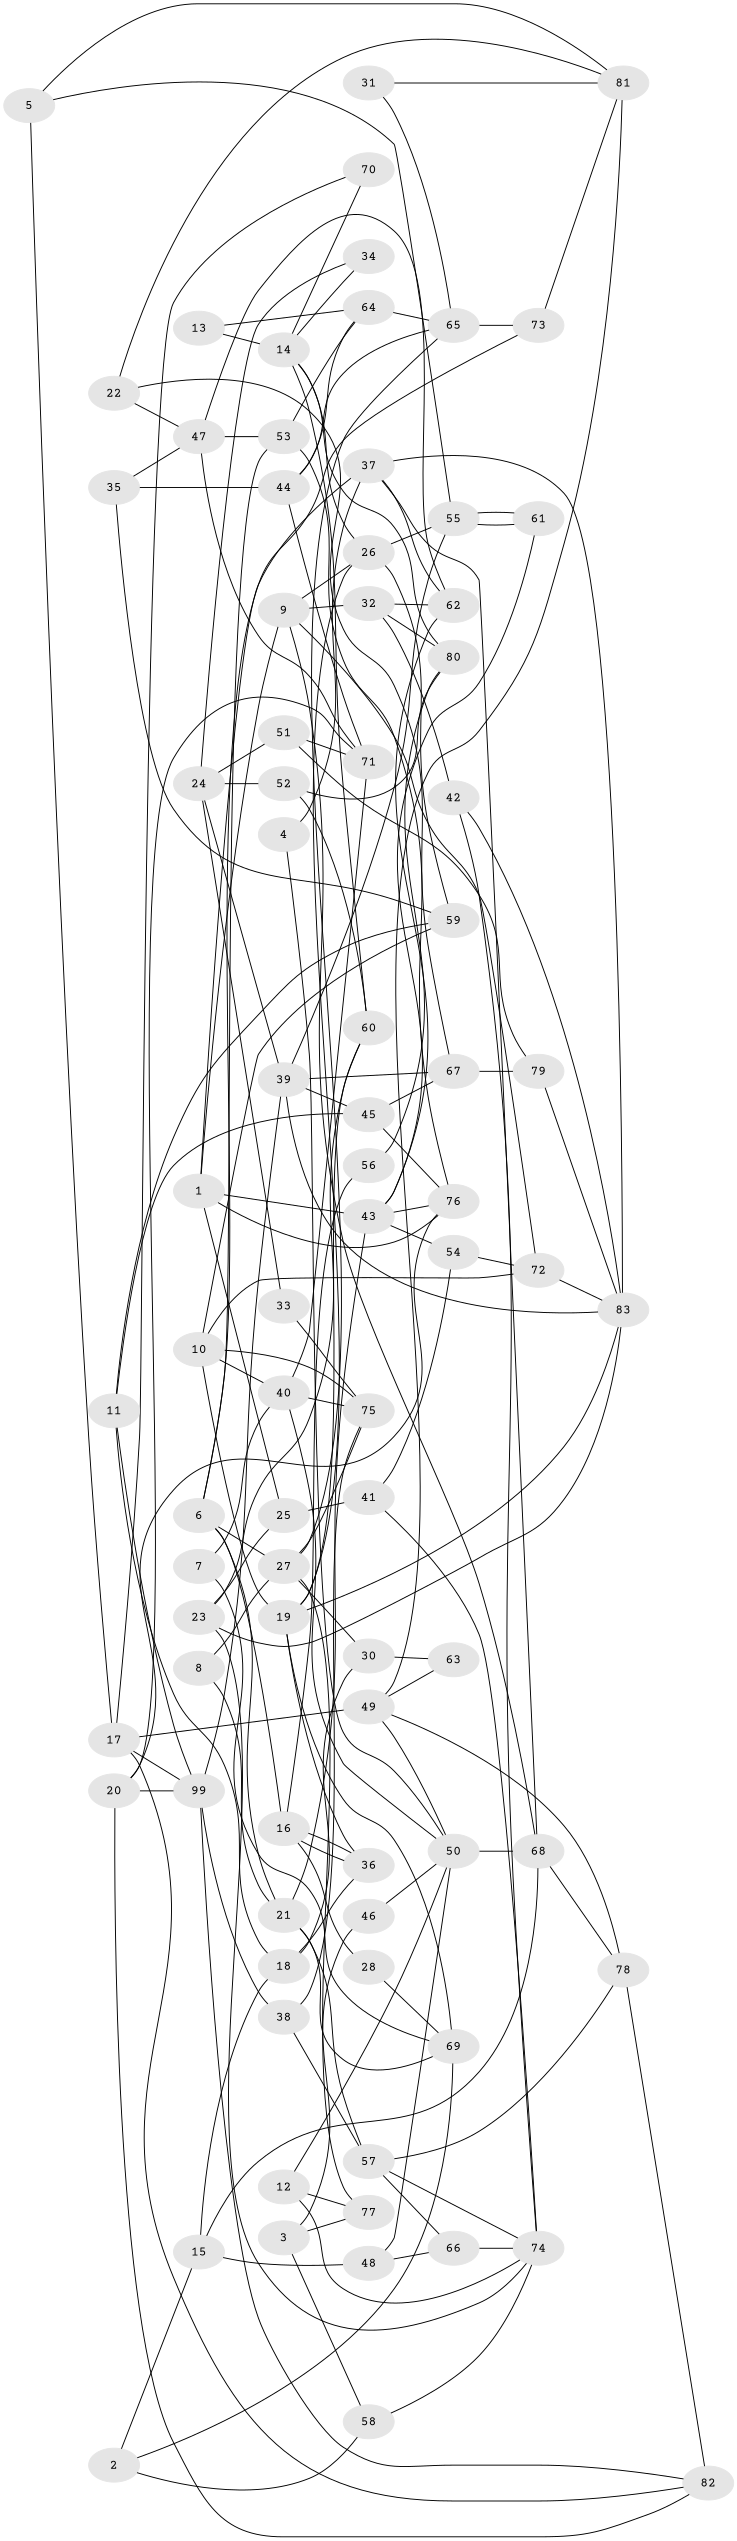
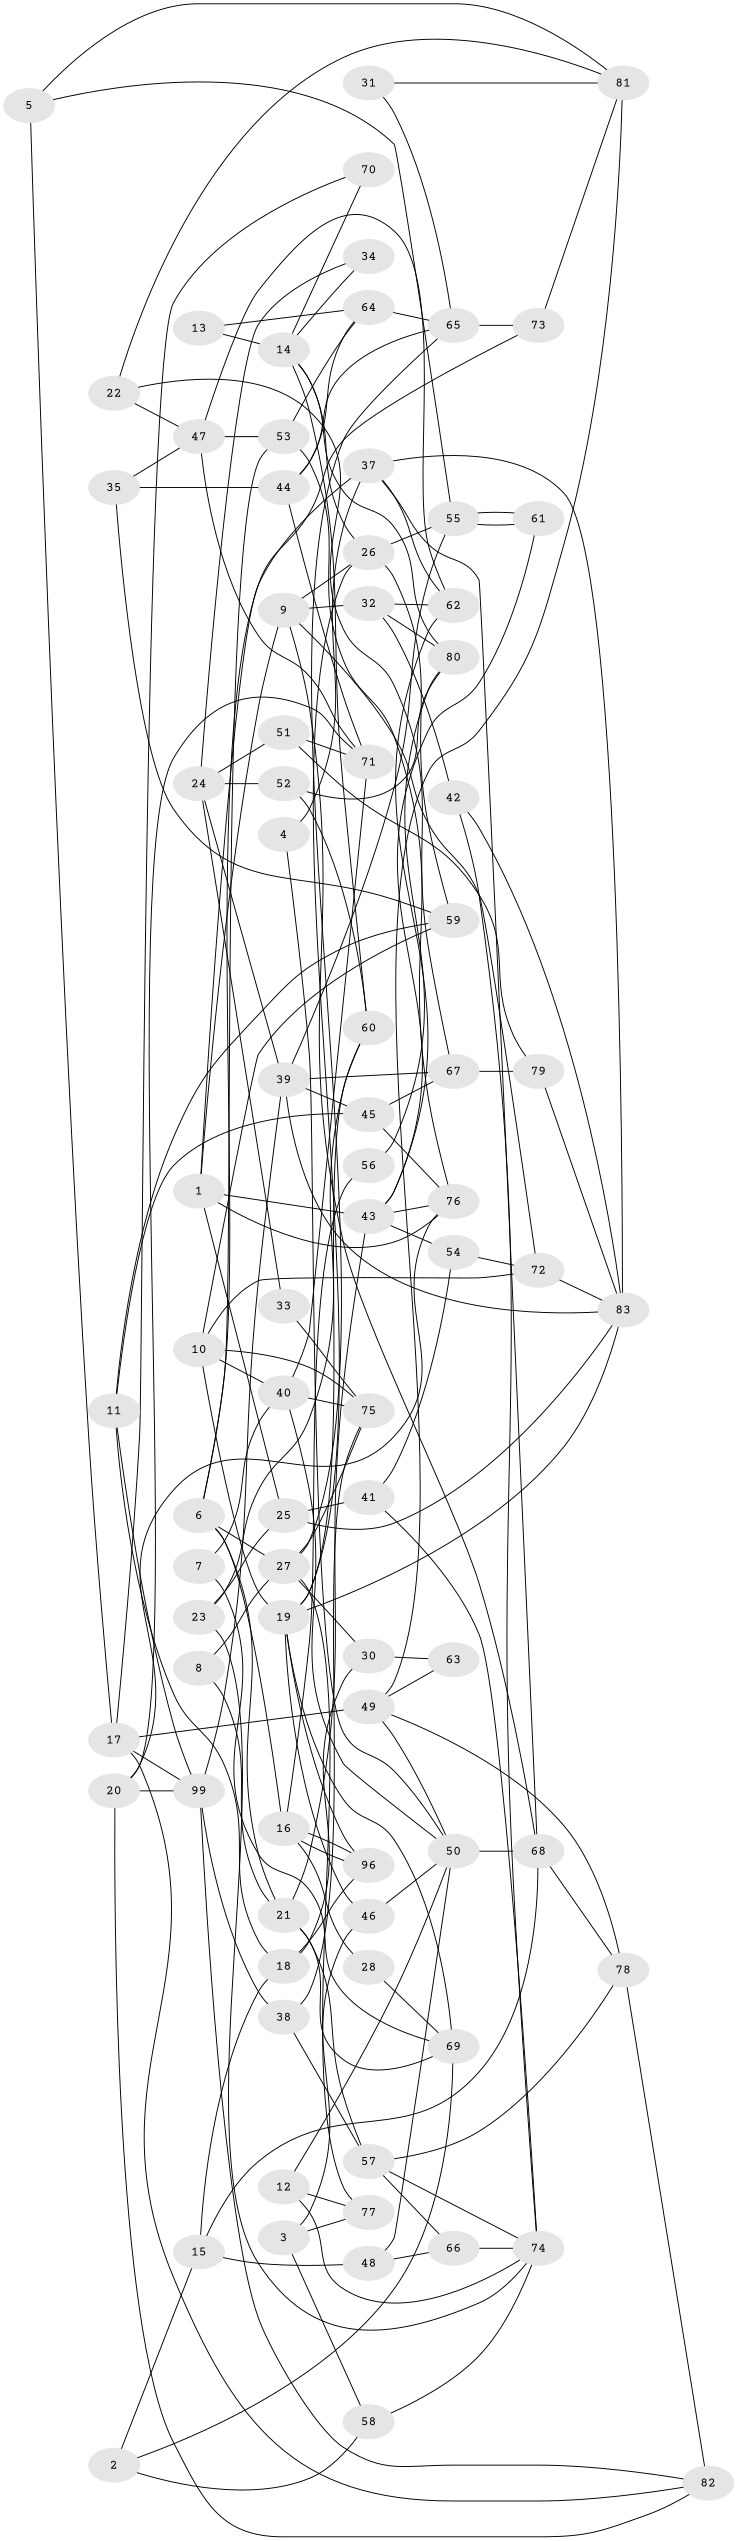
edge "83" -- "23": now "83" -- "25"
edge "19" -- "46": added
node "36": label "36" -> "96"
